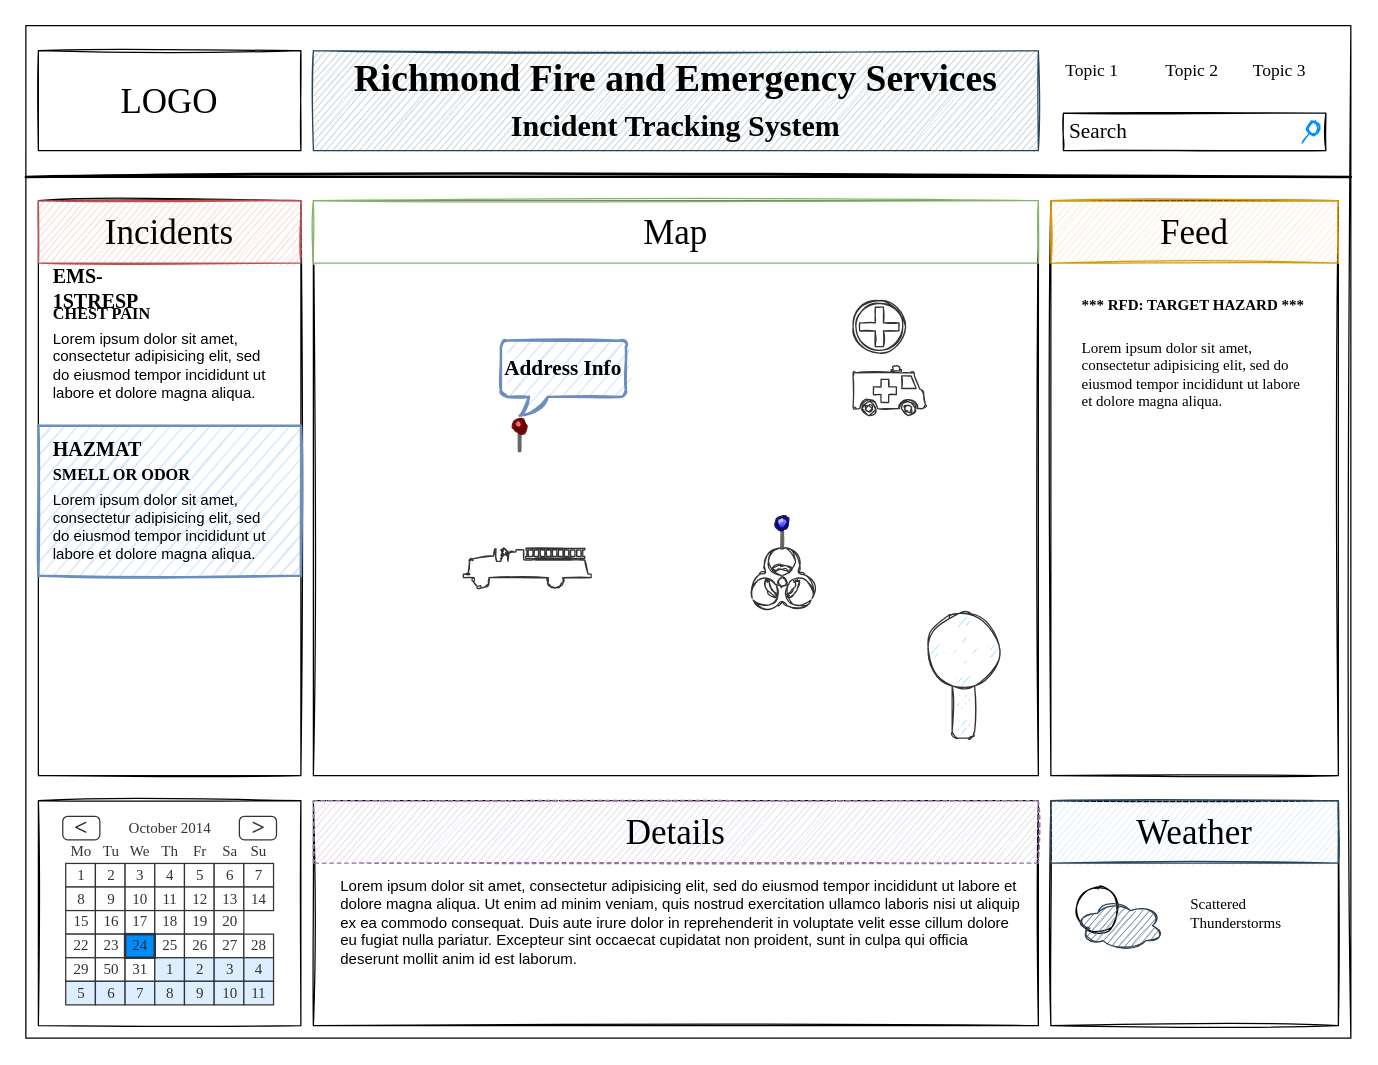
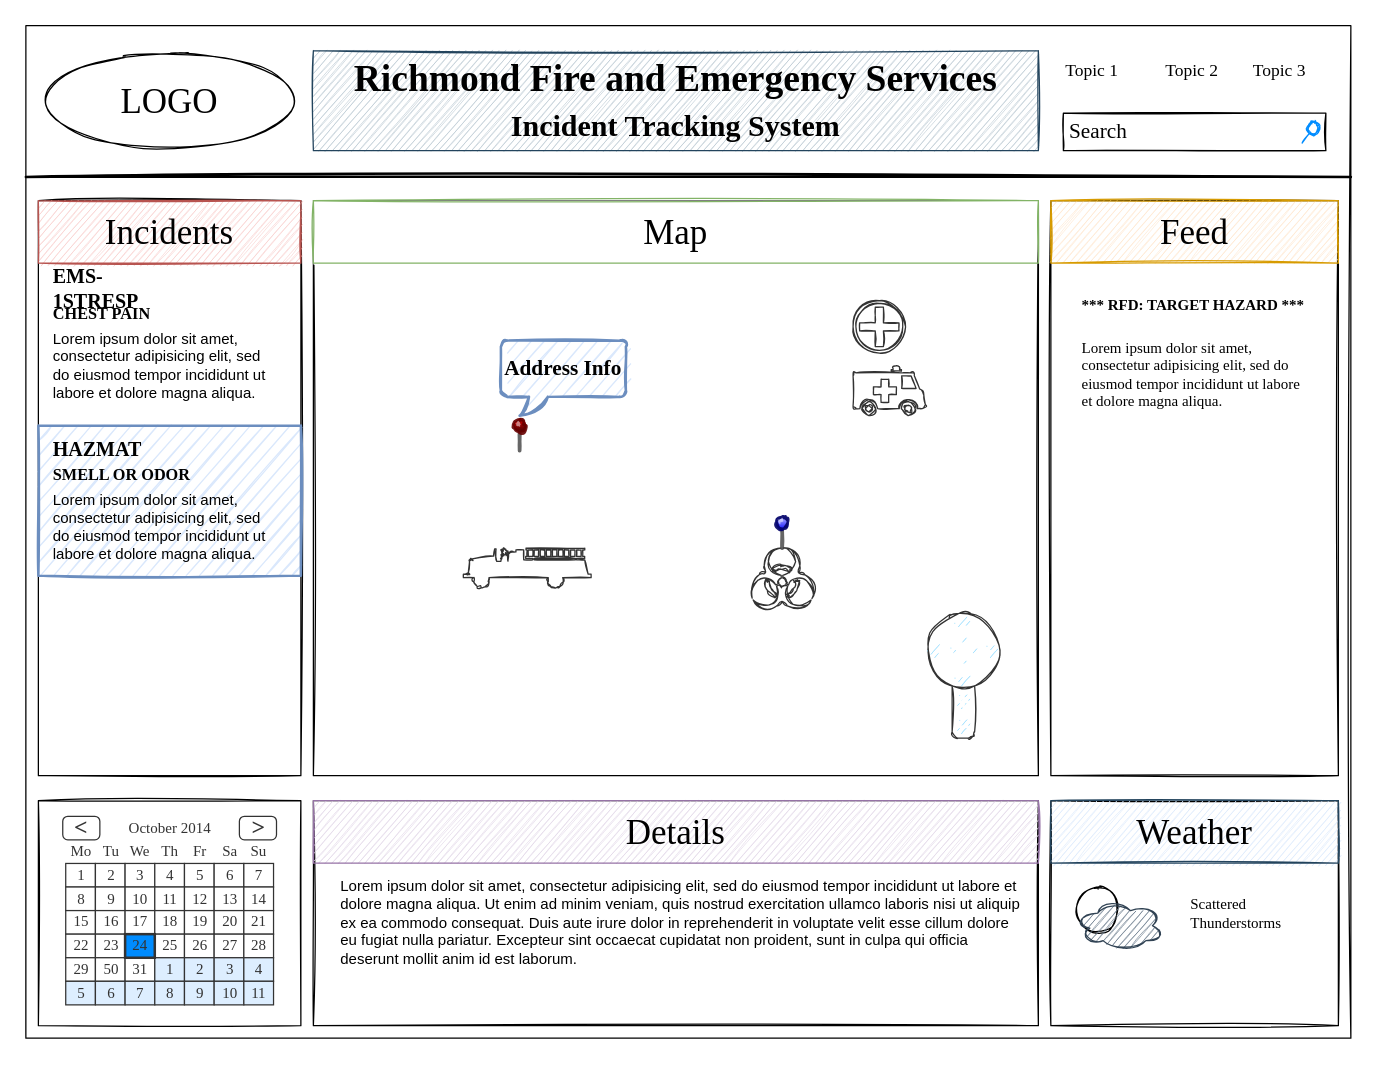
node "LOGO": shape rectangle -> ellipse
node "Details": style dashed -> solid
node "21": added
